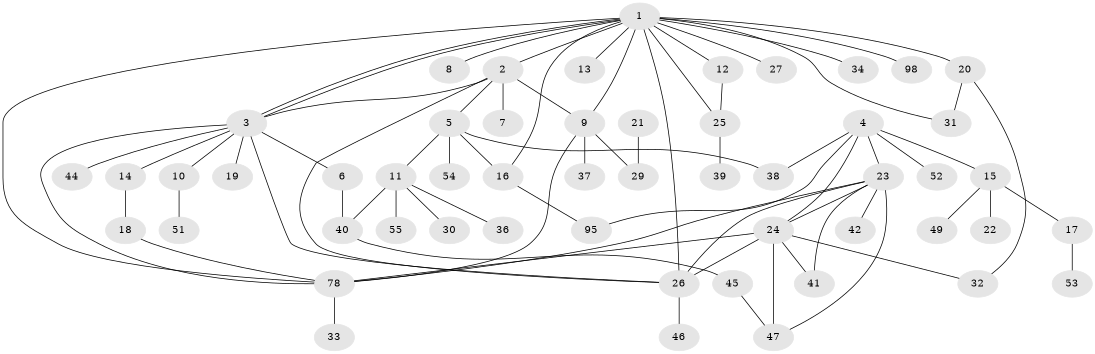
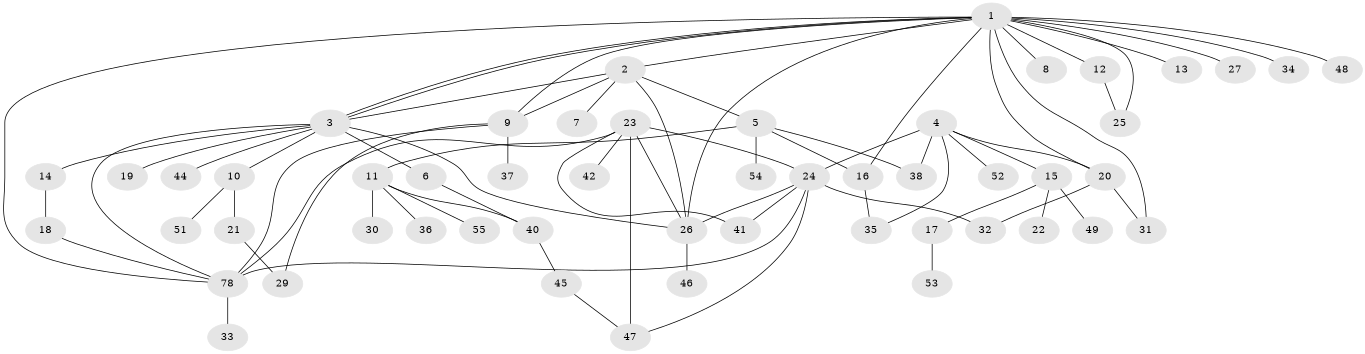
node "98": label "98" -> "48"
edge "4" -- "23": now "4" -- "20"
node "39": removed
edge "10" -- "21": added
node "95": label "95" -> "35"
